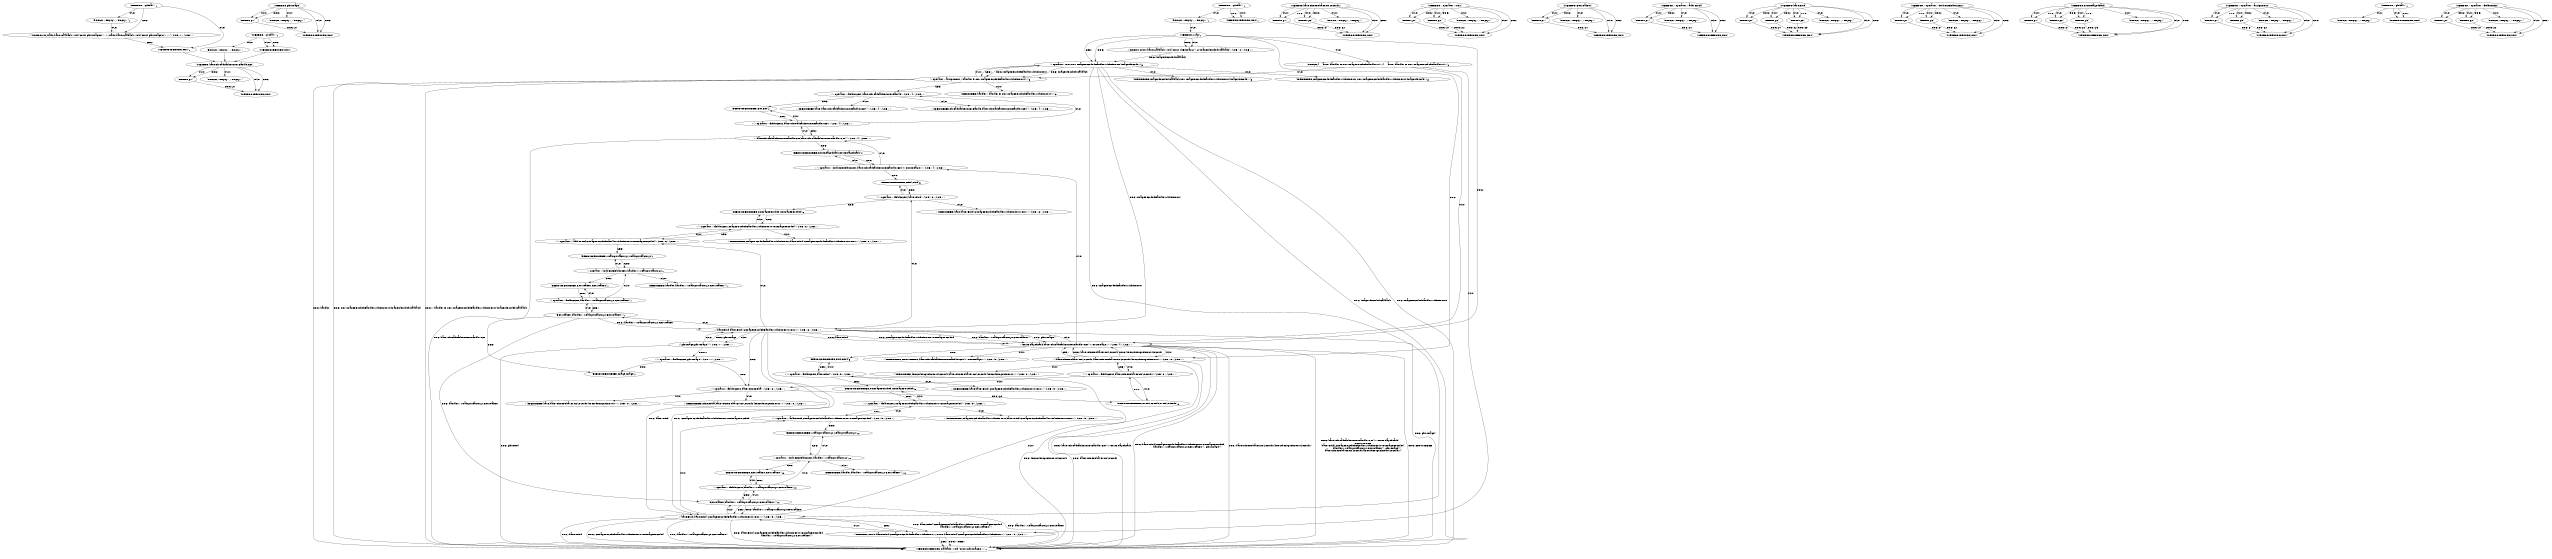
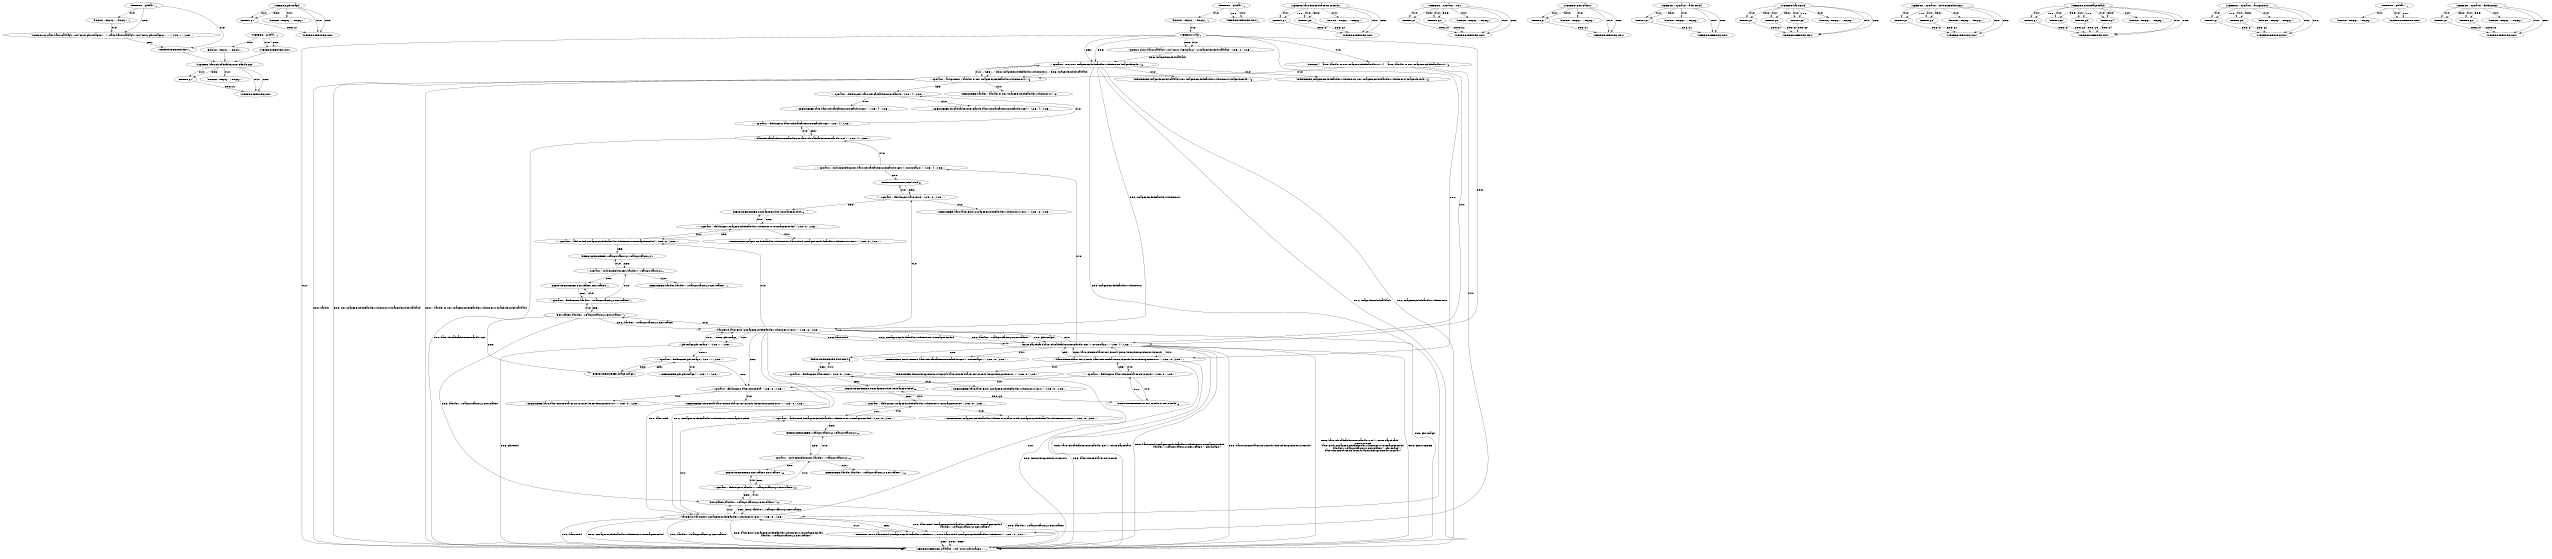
node "(PARAM,p4)": added
node "(FIELD_IDENTIFIER,Get,Get)": removed
node "(FIELD_IDENTIFIER,PostDelayedTask,PostDelayedTask)": removed
edge "(METHOD,Wrap)" -> "(METHOD_RETURN,Callback<void (const gfx.Image&)>)": added, label "AST:"
edge "(FIELD_IDENTIFIER,Image,Image)" -> "<(<operator>.fieldAccess,gfx::Image)<SUB>7</SUB>>": added, label "CFG:"
node "<(IDENTIFIER,gfx,gfx::Image())<SUB>7</SUB>>": added
